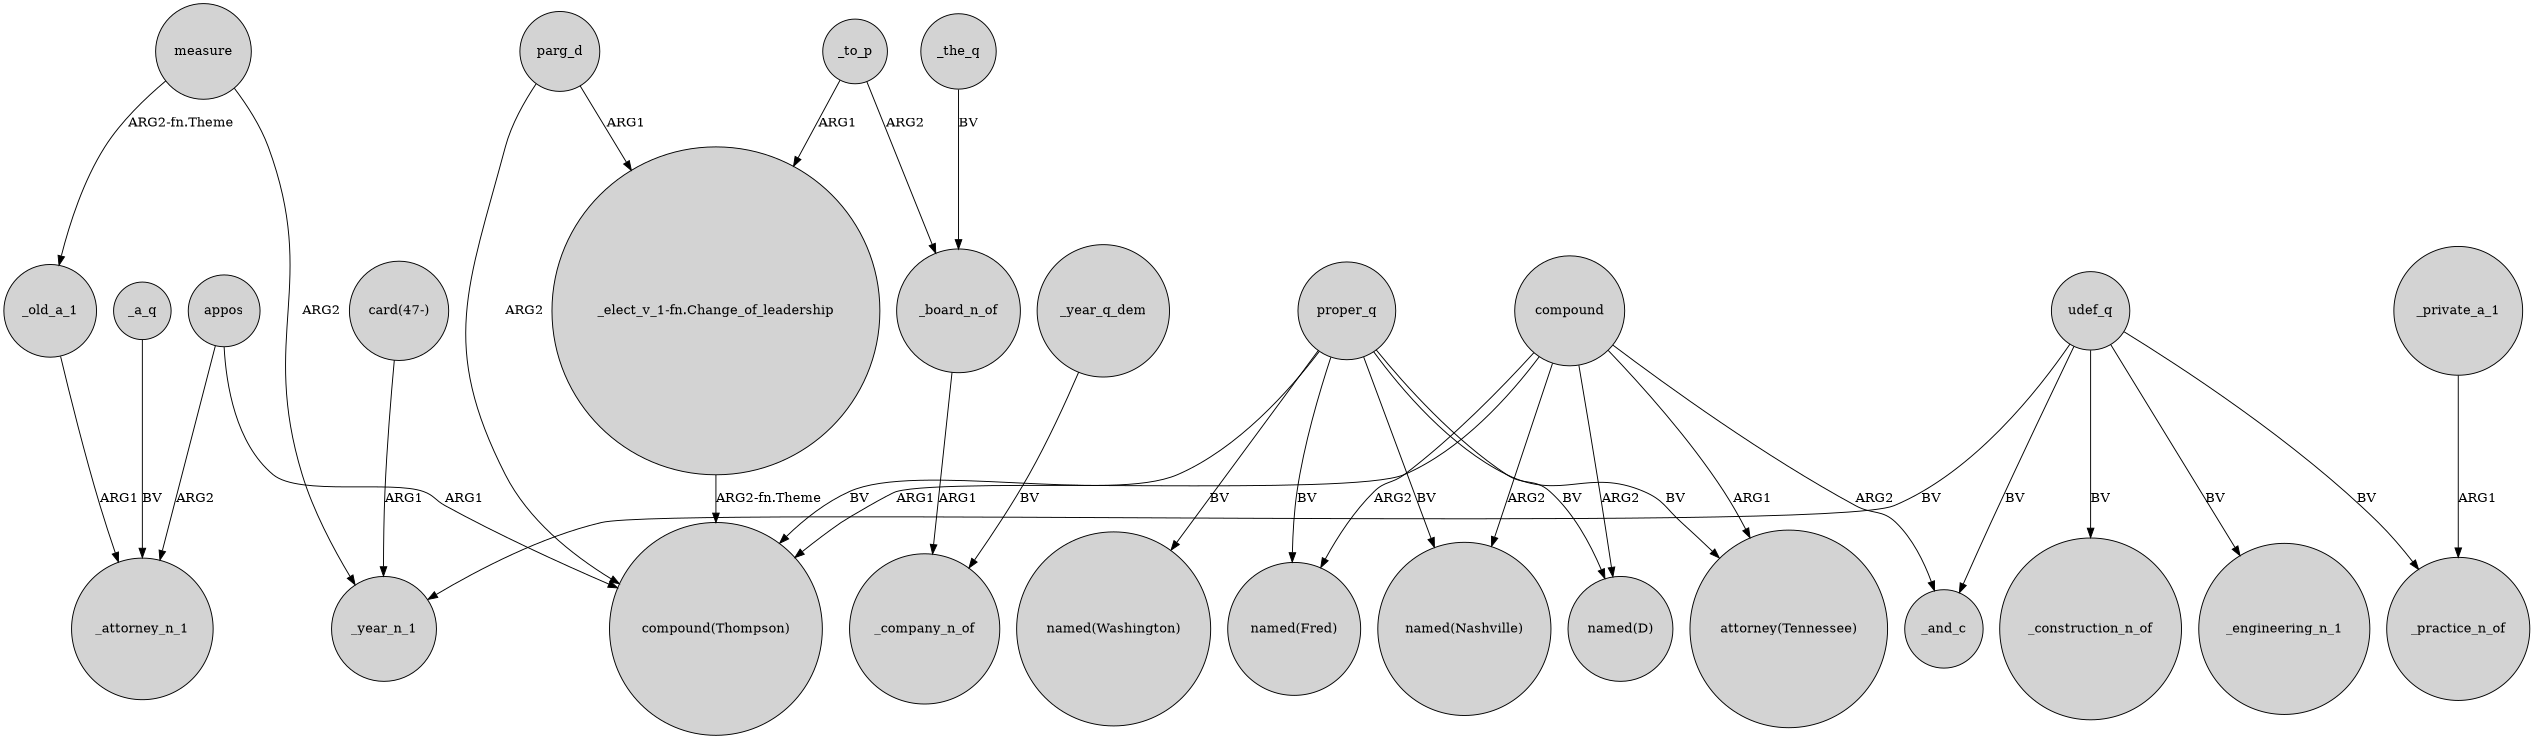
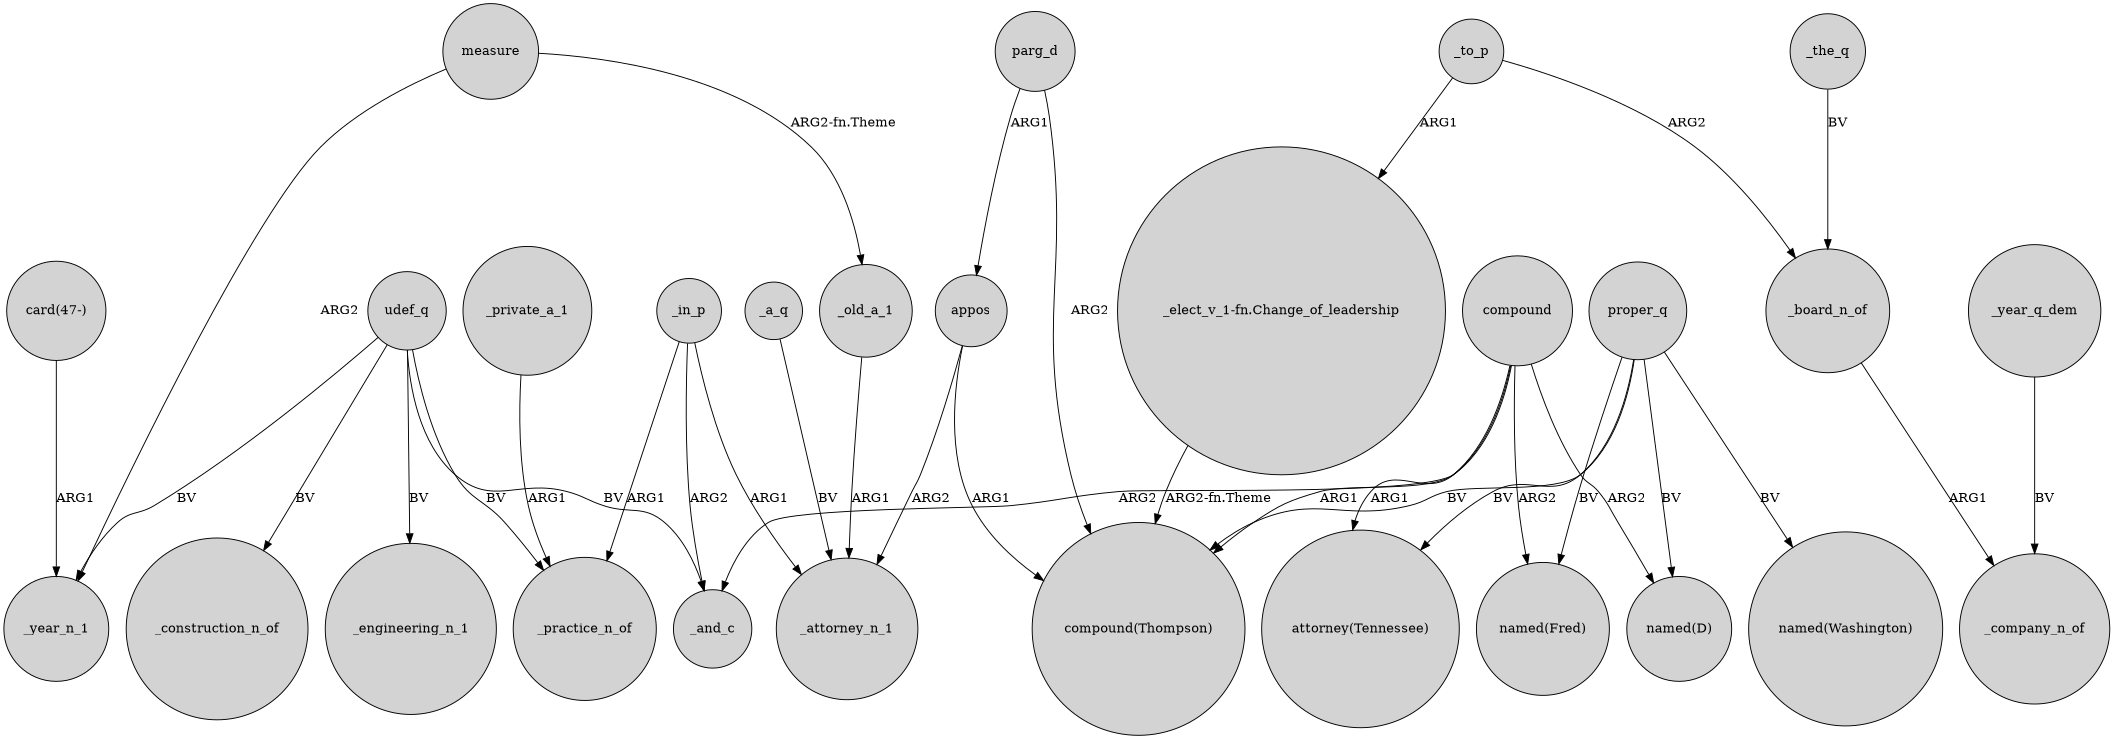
edge "parg_d" -> "_elect_v_1-fn.Change_of_leadership": now "parg_d" -> "appos"
node "_in_p": added
node "named(Nashville)": removed
